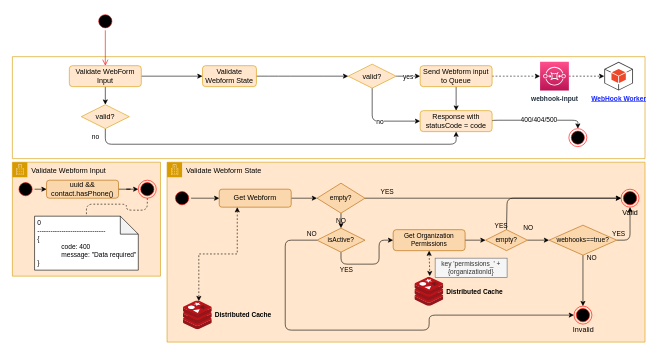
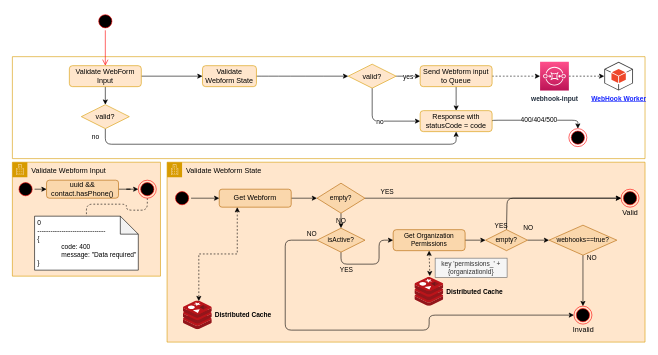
edge "webhooks==true?" -> "Valid": removed, label "YES"
